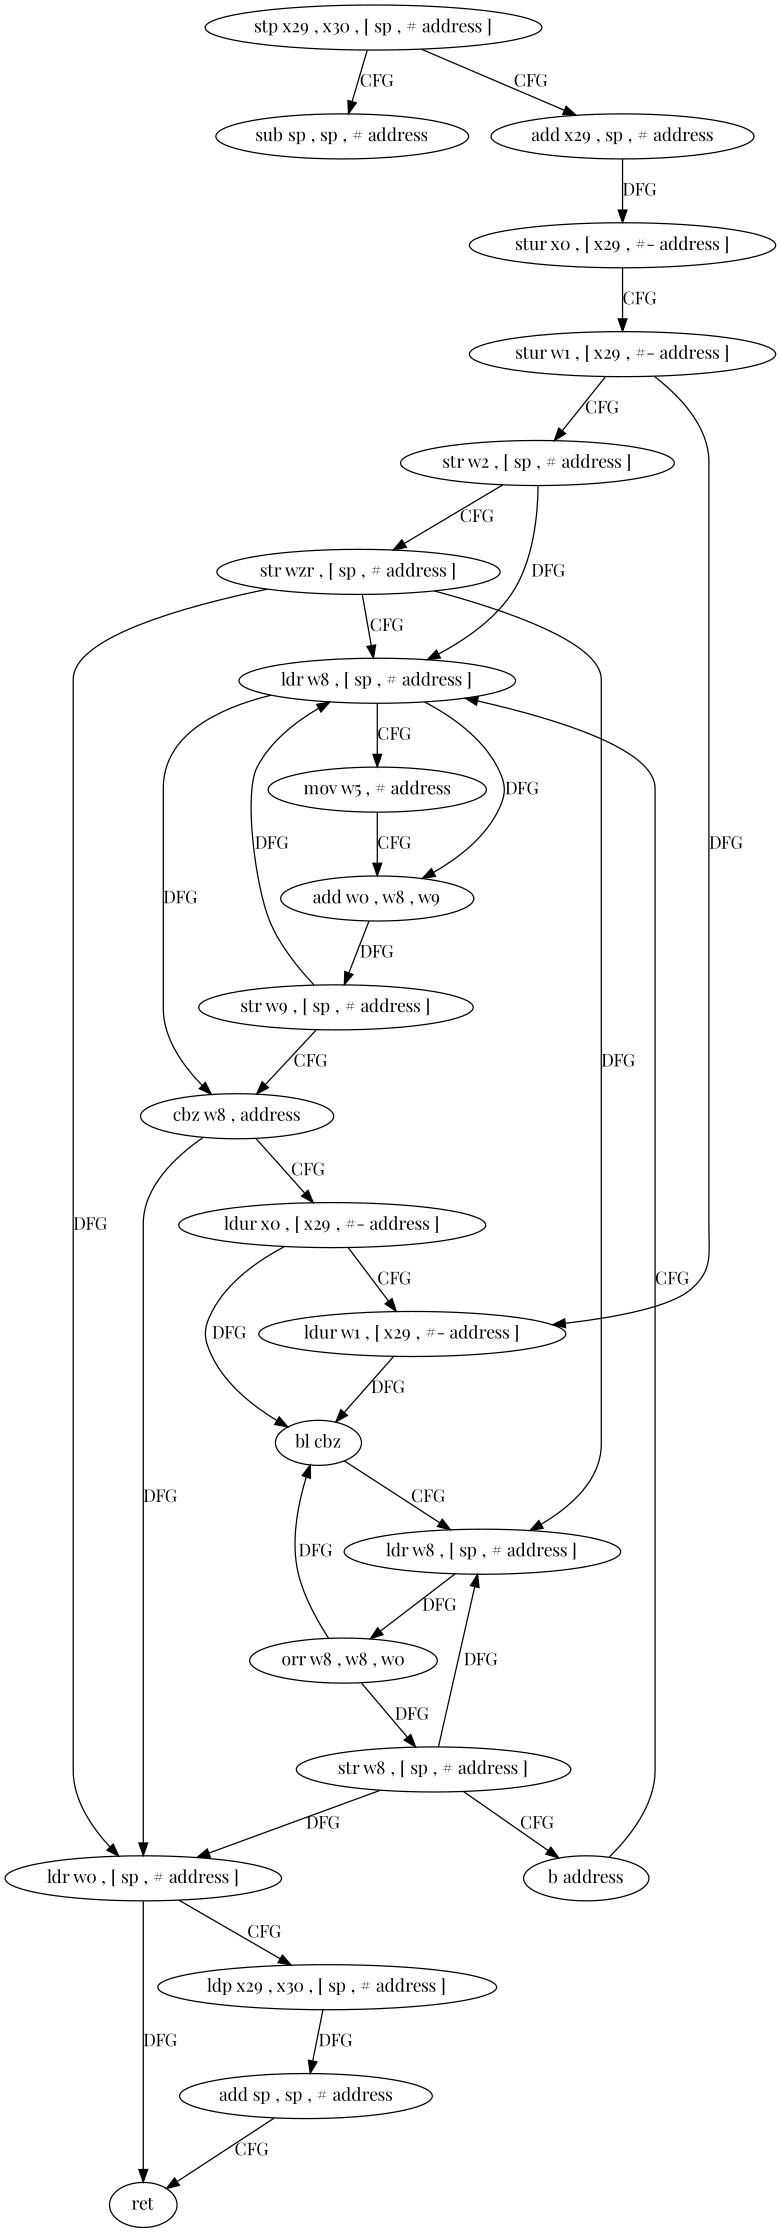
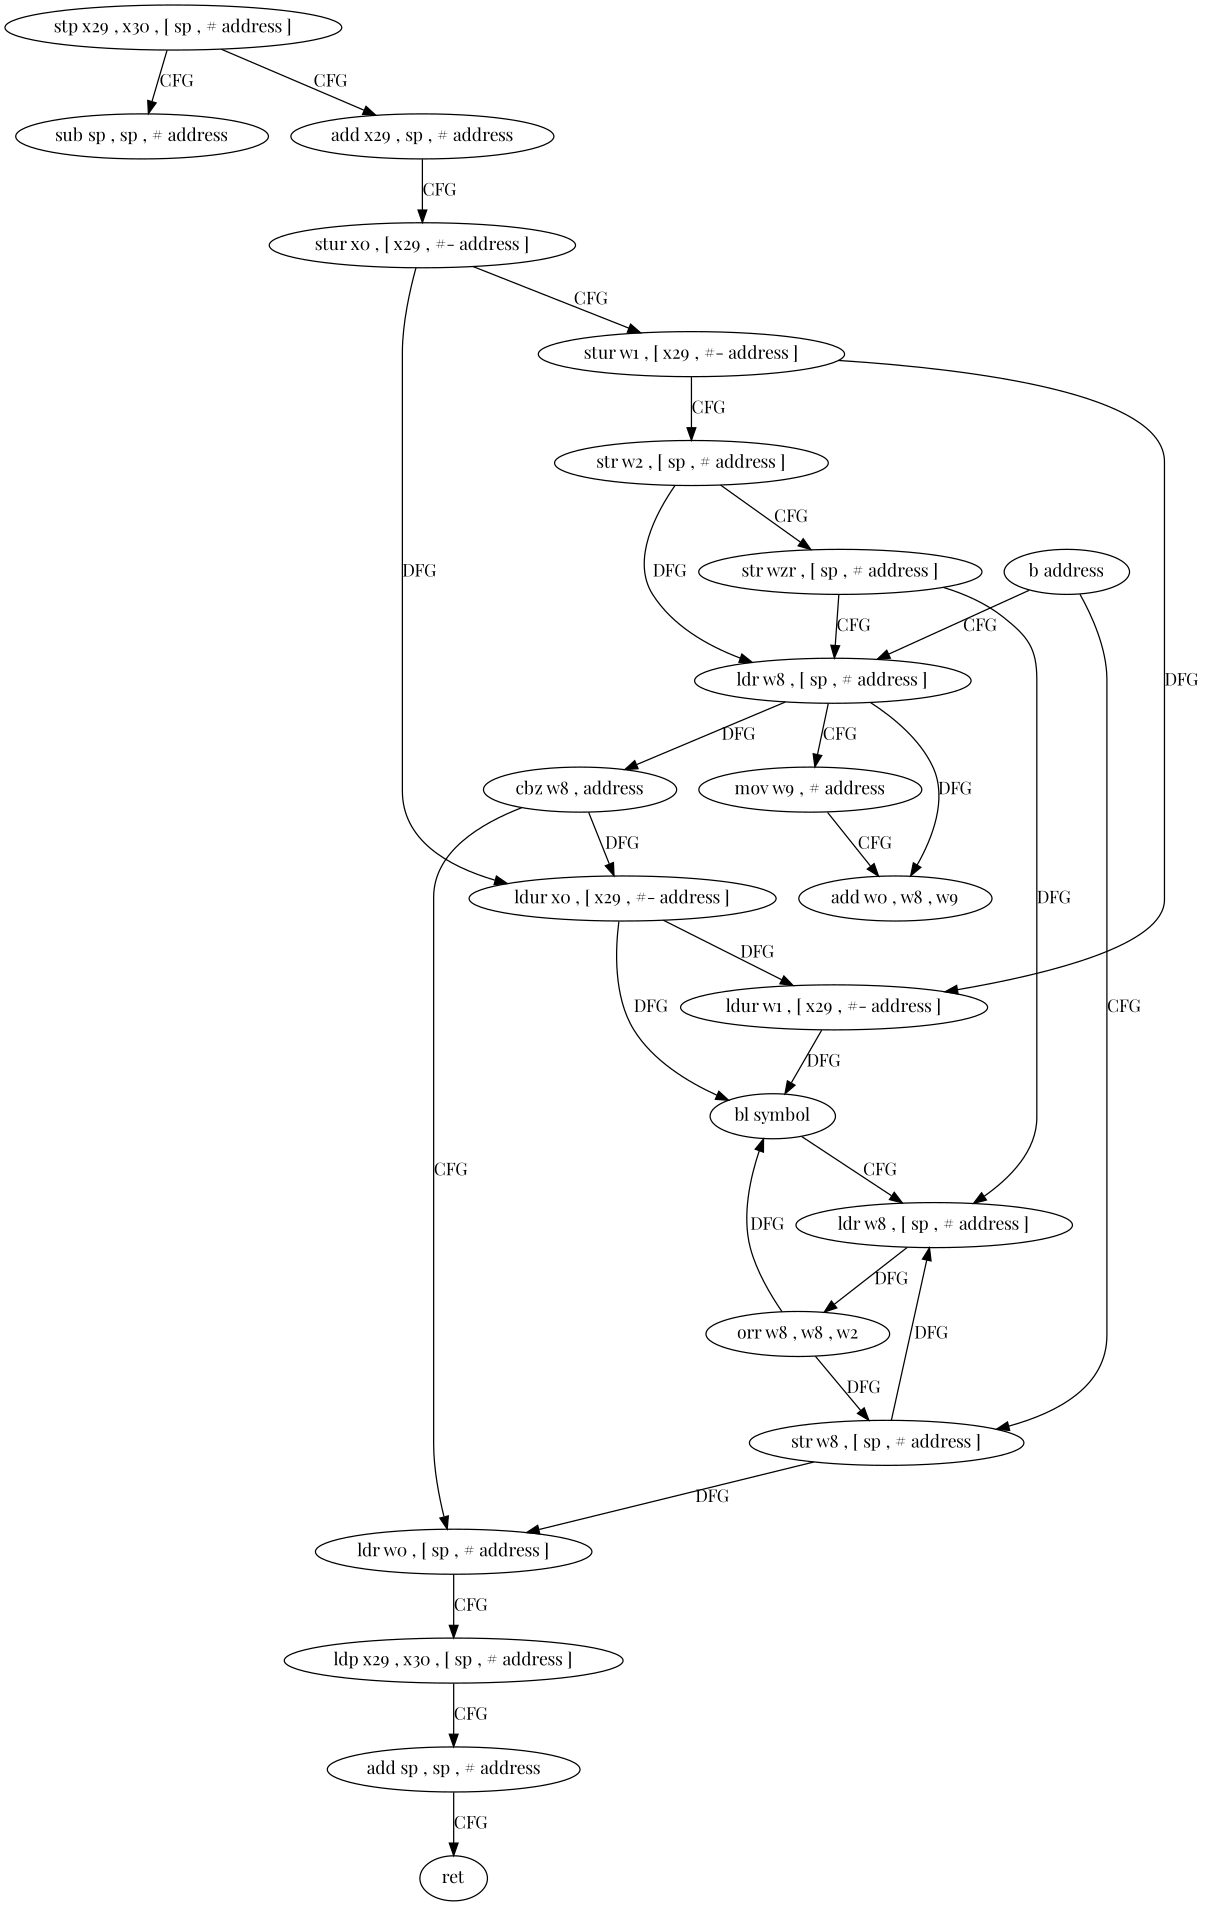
edge "add x29 , sp , # address" -> "stur x0 , [ x29 , #- address ]": label "DFG" -> "CFG"
edge "stur x0 , [ x29 , #- address ]" -> "ldur x0 , [ x29 , #- address ]": added, label "DFG"
node "mov w5 , # address": label "mov w5 , # address" -> "mov w9 , # address"
node "str w9 , [ sp , # address ]": removed
edge "str wzr , [ sp , # address ]" -> "ldr w0 , [ sp , # address ]": removed, label "DFG"
edge "cbz w8 , address" -> "ldur x0 , [ x29 , #- address ]": label "CFG" -> "DFG"
edge "ldur x0 , [ x29 , #- address ]" -> "ldur w1 , [ x29 , #- address ]": label "CFG" -> "DFG"
node "bl cbz": label "bl cbz" -> "bl symbol"
edge "cbz w8 , address" -> "ldr w0 , [ sp , # address ]": label "DFG" -> "CFG"
node "orr w8 , w8 , w0": label "orr w8 , w8 , w0" -> "orr w8 , w8 , w2"
edge "str w8 , [ sp , # address ]" -> "b address": reversed
edge "ldr w0 , [ sp , # address ]" -> "ret": removed, label "DFG"
edge "ldp x29 , x30 , [ sp , # address ]" -> "add sp , sp , # address": label "DFG" -> "CFG"
